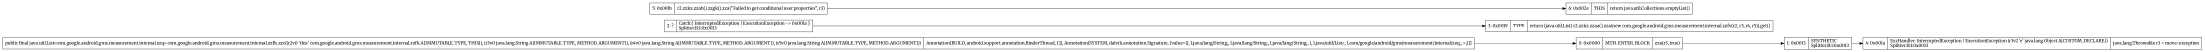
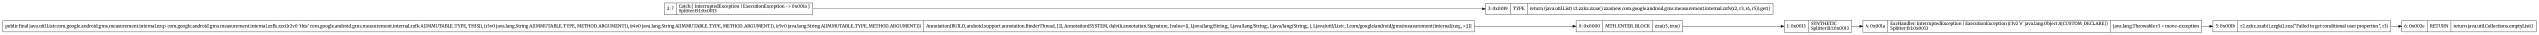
node "6: 0x002e": text "THIS" -> "RETURN"
edge "4: 0x001a" -> "5: 0x001b": added
